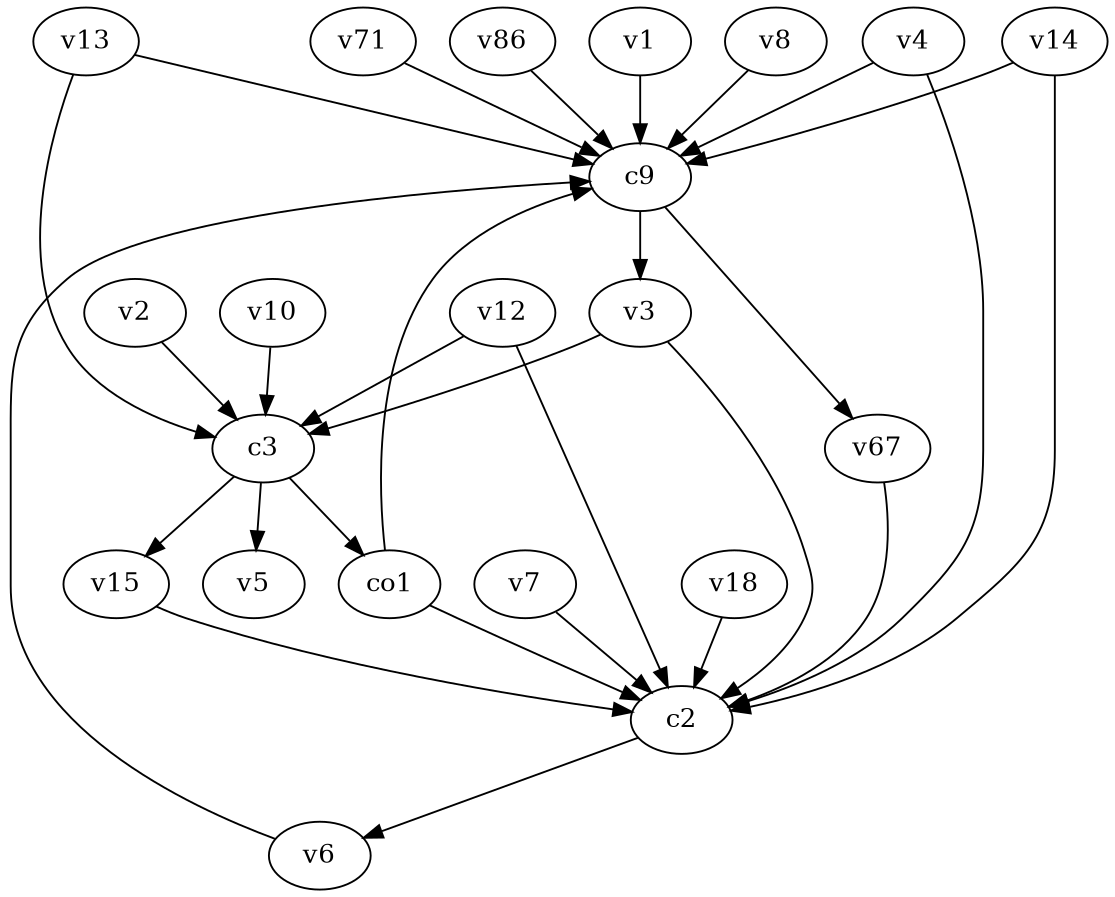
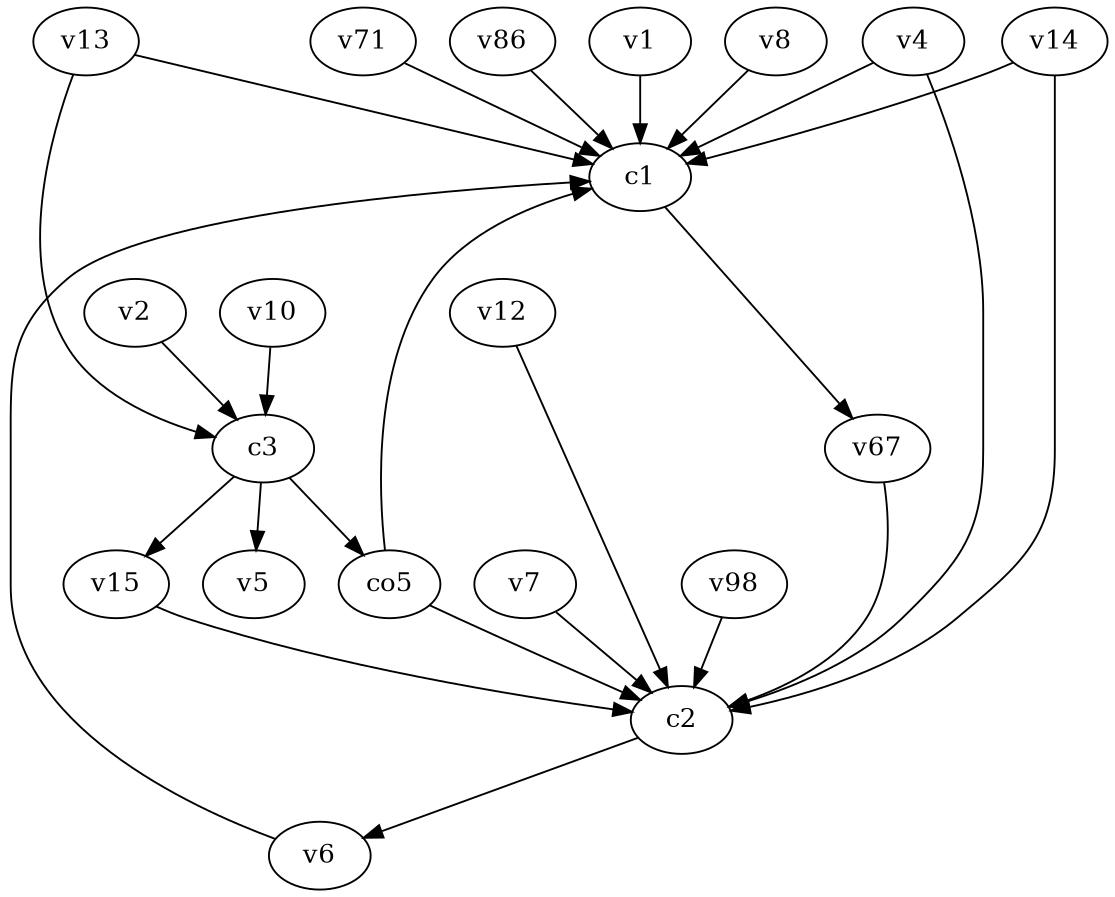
node "c9": label "c9" -> "c1"
node "v3": removed
edge "v12" -> "c3": removed
node "co1": label "co1" -> "co5"
node "v18": label "v18" -> "v98"
